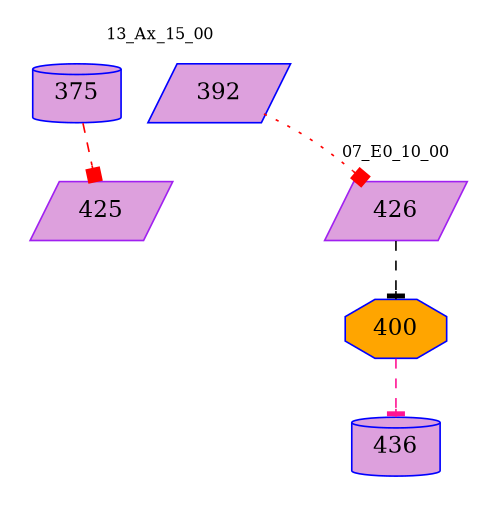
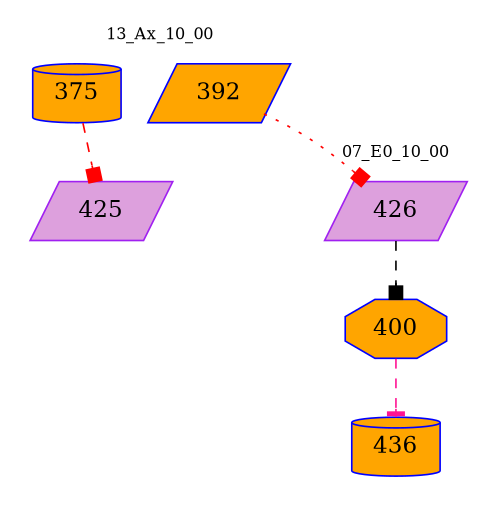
cluster "13_Ax_15_00": label "13_Ax_15_00" -> "13_Ax_10_00"
node "375": fillcolor plum -> orange
node "392": fillcolor plum -> orange
edge "426" -> "400": arrowhead tee -> box
node "436": fillcolor plum -> orange
